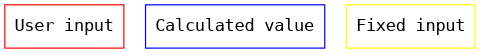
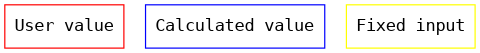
node "User input": label "User input" -> "User value"
